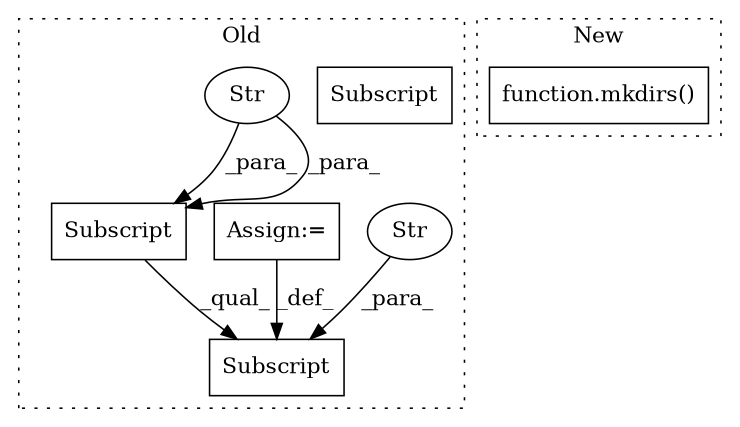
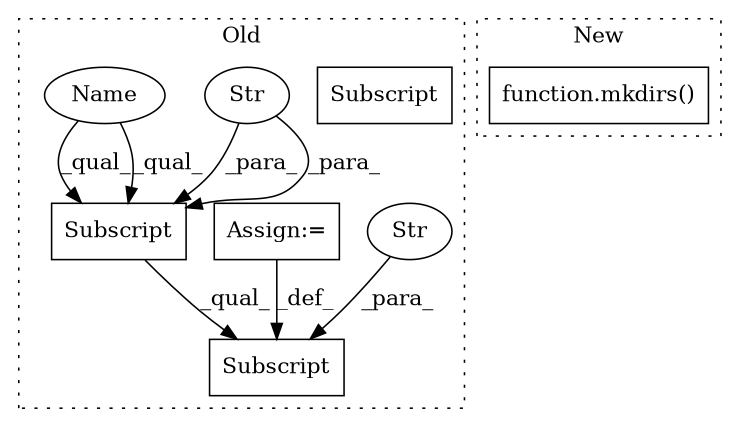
node "Name": added
